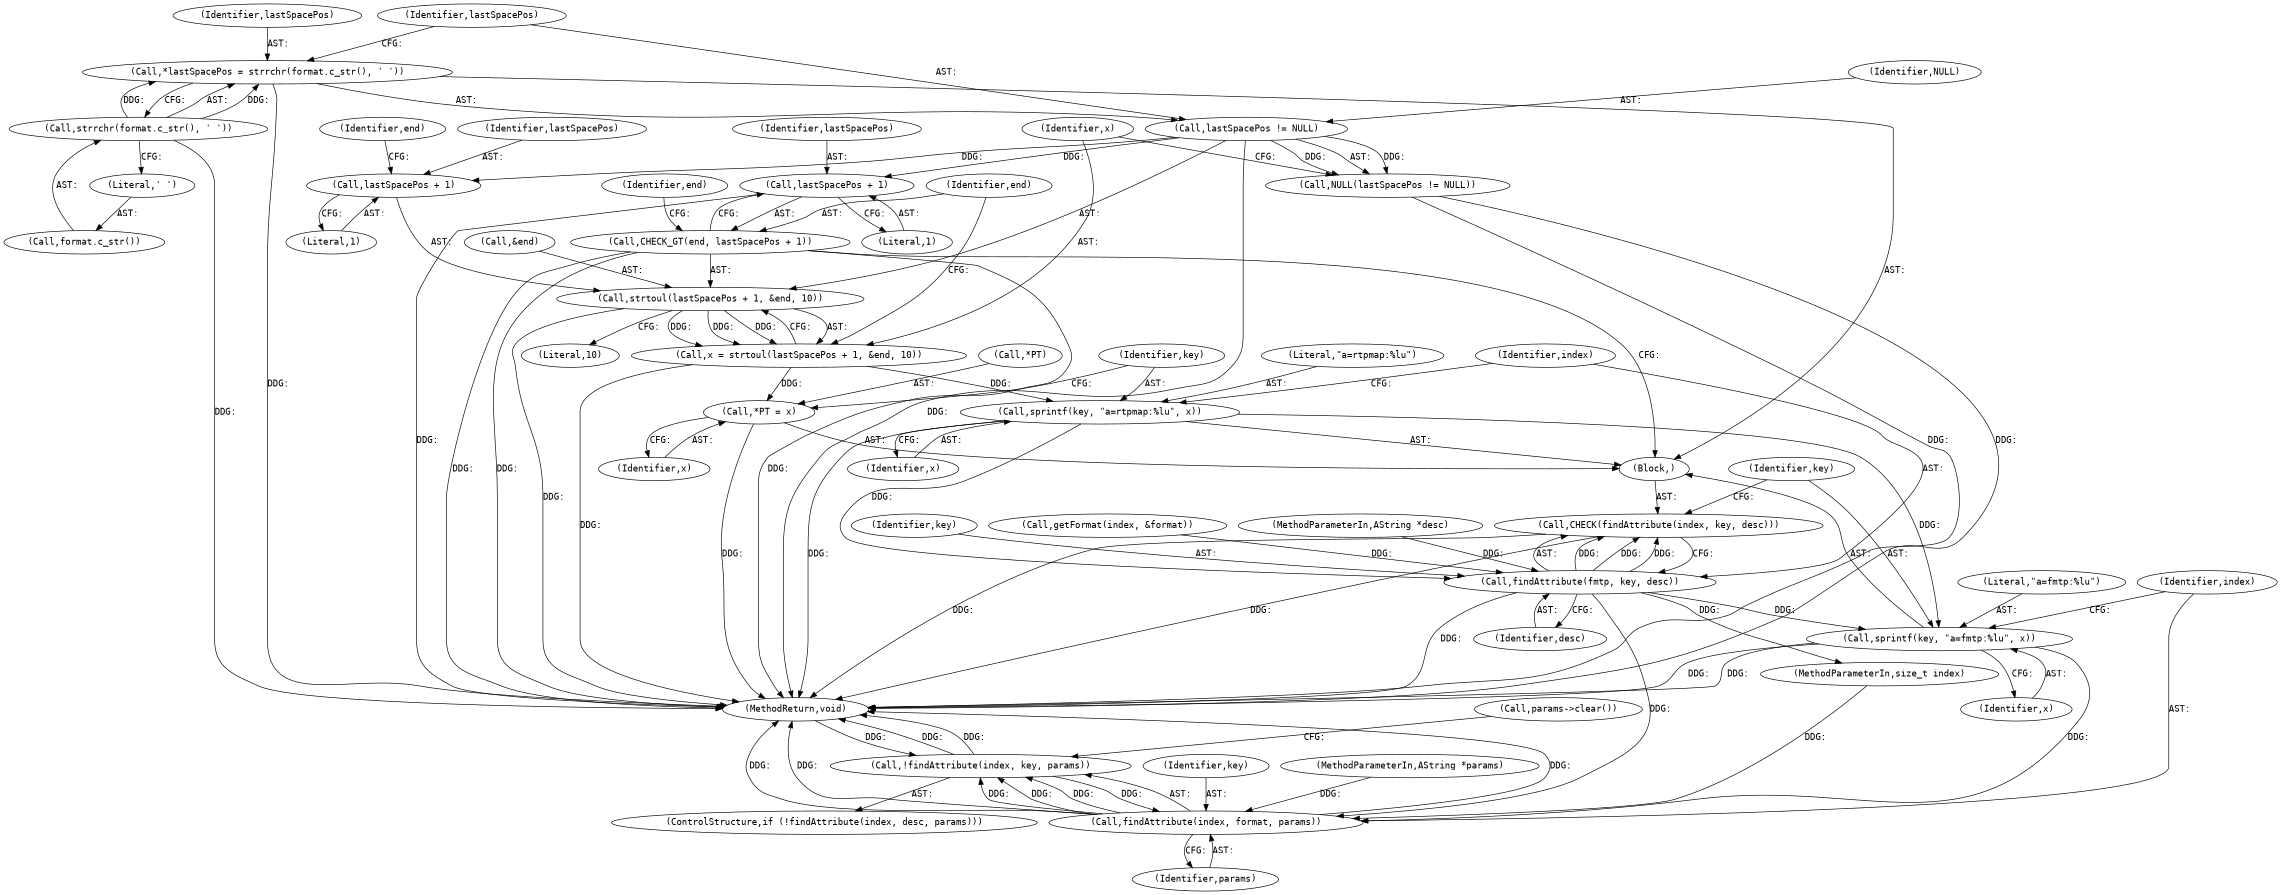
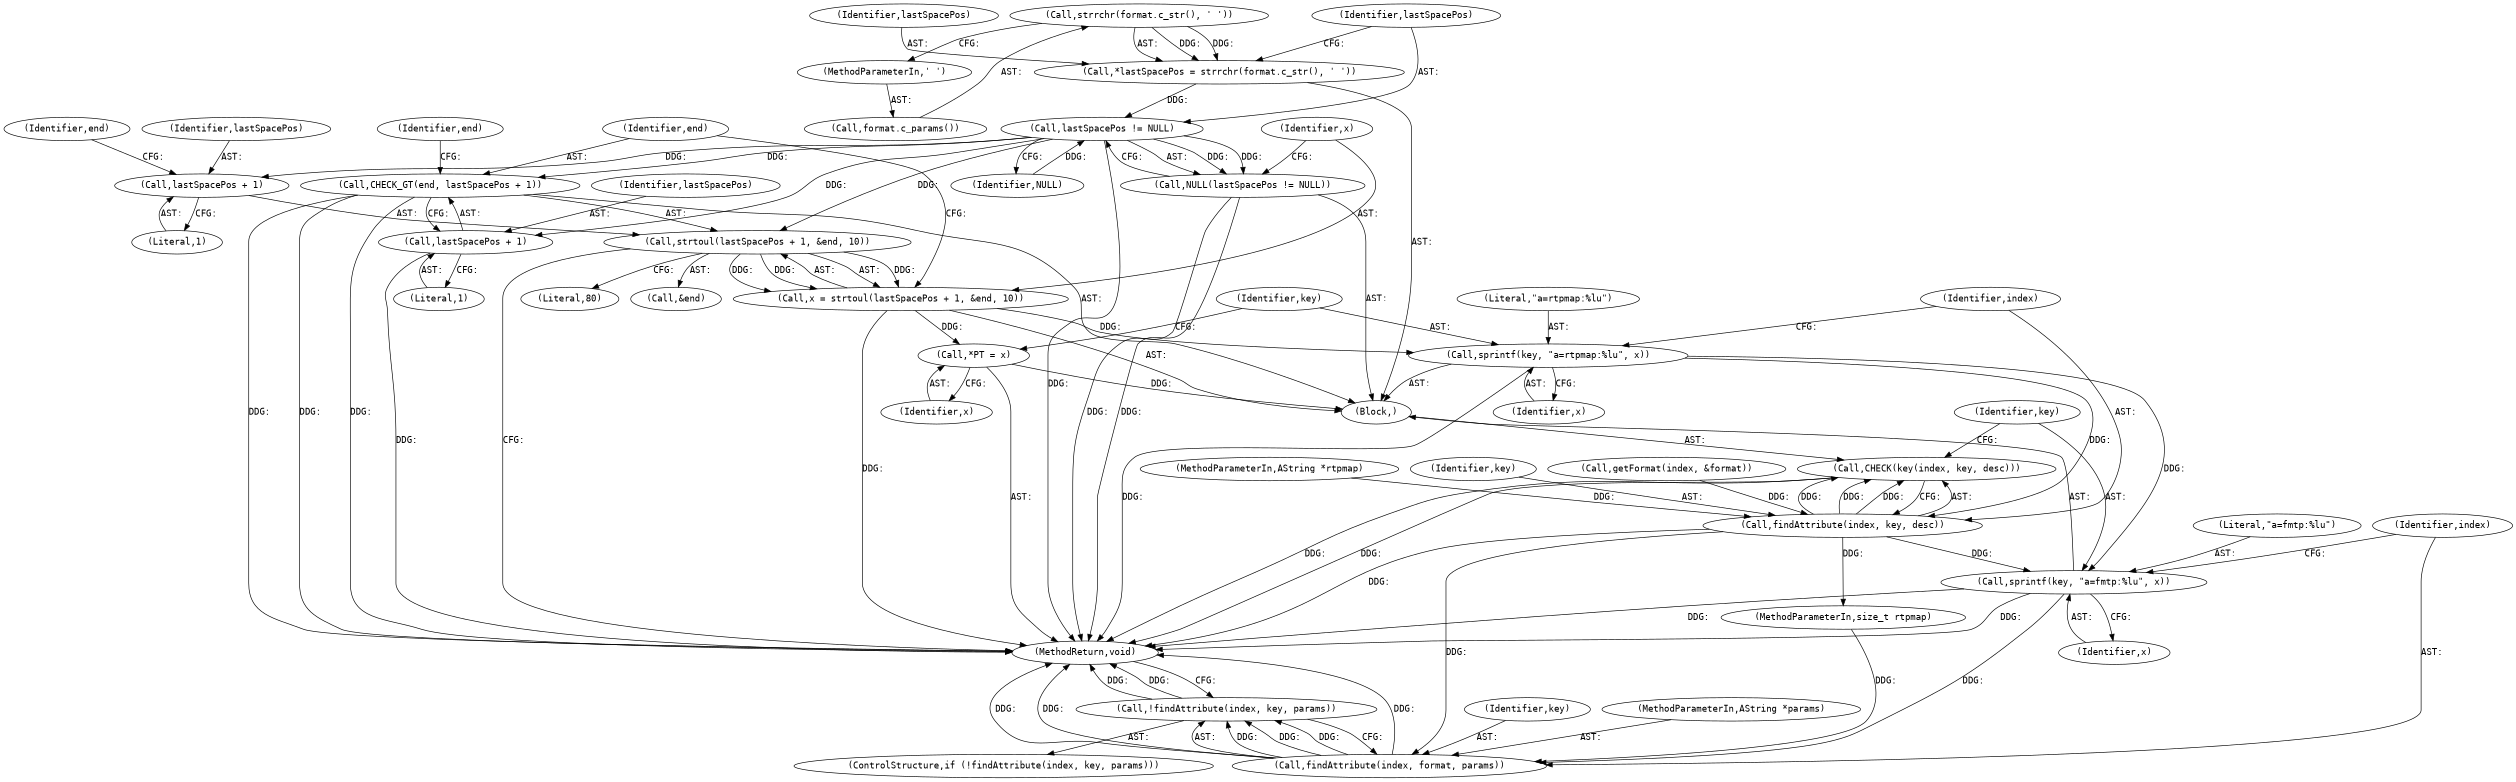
edge "(Call,*lastSpacePos = strrchr(format.c_str(), ' '))" -> "(Call,strrchr(format.c_str(), ' '))": removed, label "CFG:"
edge "(Call,*lastSpacePos = strrchr(format.c_str(), ' '))" -> "(Call,lastSpacePos != NULL)": label "AST: " -> "DDG: "
edge "(Identifier,NULL)" -> "(Call,lastSpacePos != NULL)": label "AST: " -> "DDG: "
edge "(Call,lastSpacePos != NULL)" -> "(Identifier,NULL)": added, label "CFG:"
edge "(Call,lastSpacePos != NULL)" -> "(Call,CHECK_GT(end, lastSpacePos + 1))": added, label "DDG:"
edge "(Call,NULL(lastSpacePos != NULL))" -> "(Call,lastSpacePos != NULL)": added, label "CFG:"
node "(Literal,' ')": label "(Literal,' ')" -> "(MethodParameterIn,' ')"
edge "(Call,lastSpacePos != NULL)" -> "(Call,strtoul(lastSpacePos + 1, &end, 10))": label "AST: " -> "DDG: "
node "(Call,format.c_str())": label "(Call,format.c_str())" -> "(Call,format.c_params())"
edge "(Call,&end)" -> "(Call,strtoul(lastSpacePos + 1, &end, 10))": reversed
edge "(Call,NULL(lastSpacePos != NULL))" -> "(Block,)": added, label "AST:"
edge "(Call,x = strtoul(lastSpacePos + 1, &end, 10))" -> "(Call,strtoul(lastSpacePos + 1, &end, 10))": label "CFG: " -> "AST: "
node "(Literal,10)": label "(Literal,10)" -> "(Literal,80)"
node "(Call,*PT)": removed
edge "(Call,CHECK_GT(end, lastSpacePos + 1))" -> "(Block,)": label "CFG: " -> "AST: "
edge "(Call,x = strtoul(lastSpacePos + 1, &end, 10))" -> "(Block,)": added, label "AST:"
edge "(Call,*PT = x)" -> "(Block,)": label "AST: " -> "DDG: "
edge "(Call,strtoul(lastSpacePos + 1, &end, 10))" -> "(MethodReturn,void)": label "DDG: " -> "CFG: "
node "(MethodParameterIn,AString *desc)": label "(MethodParameterIn,AString *desc)" -> "(MethodParameterIn,AString *rtpmap)"
node "(Call,CHECK(findAttribute(index, key, desc)))": label "(Call,CHECK(findAttribute(index, key, desc)))" -> "(Call,CHECK(key(index, key, desc)))"
edge "(Call,*PT = x)" -> "(MethodReturn,void)": label "DDG: " -> "AST: "
node "(Call,findAttribute(fmtp, key, desc))": label "(Call,findAttribute(fmtp, key, desc))" -> "(Call,findAttribute(index, key, desc))"
edge "(Call,*lastSpacePos = strrchr(format.c_str(), ' '))" -> "(MethodReturn,void)": removed, label "DDG:"
node "(Identifier,desc)": removed
edge "(Call,strrchr(format.c_str(), ' '))" -> "(MethodReturn,void)": removed, label "DDG:"
node "(MethodParameterIn,size_t index)": label "(MethodParameterIn,size_t index)" -> "(MethodParameterIn,size_t rtpmap)"
node "(Call,params->clear())": removed
edge "(MethodReturn,void)" -> "(Call,!findAttribute(index, key, params))": label "DDG: " -> "CFG: "
edge "(Call,!findAttribute(index, key, params))" -> "(Call,findAttribute(index, format, params))": label "DDG: " -> "CFG: "
edge "(MethodParameterIn,AString *params)" -> "(Call,findAttribute(index, format, params))": label "DDG: " -> "AST: "
node "(ControlStructure,if (!findAttribute(index, desc, params)))": label "(ControlStructure,if (!findAttribute(index, desc, params)))" -> "(ControlStructure,if (!findAttribute(index, key, params)))"
node "(Identifier,params)": removed
